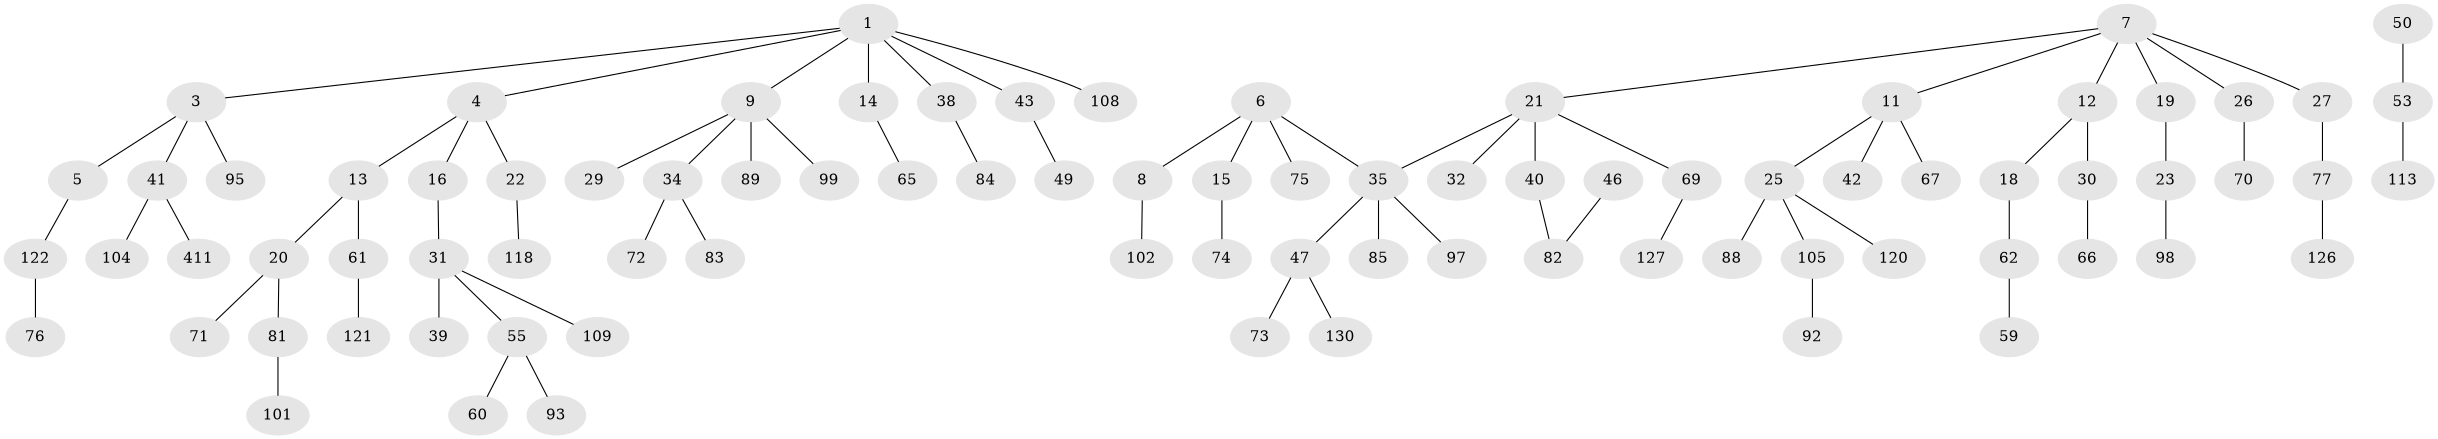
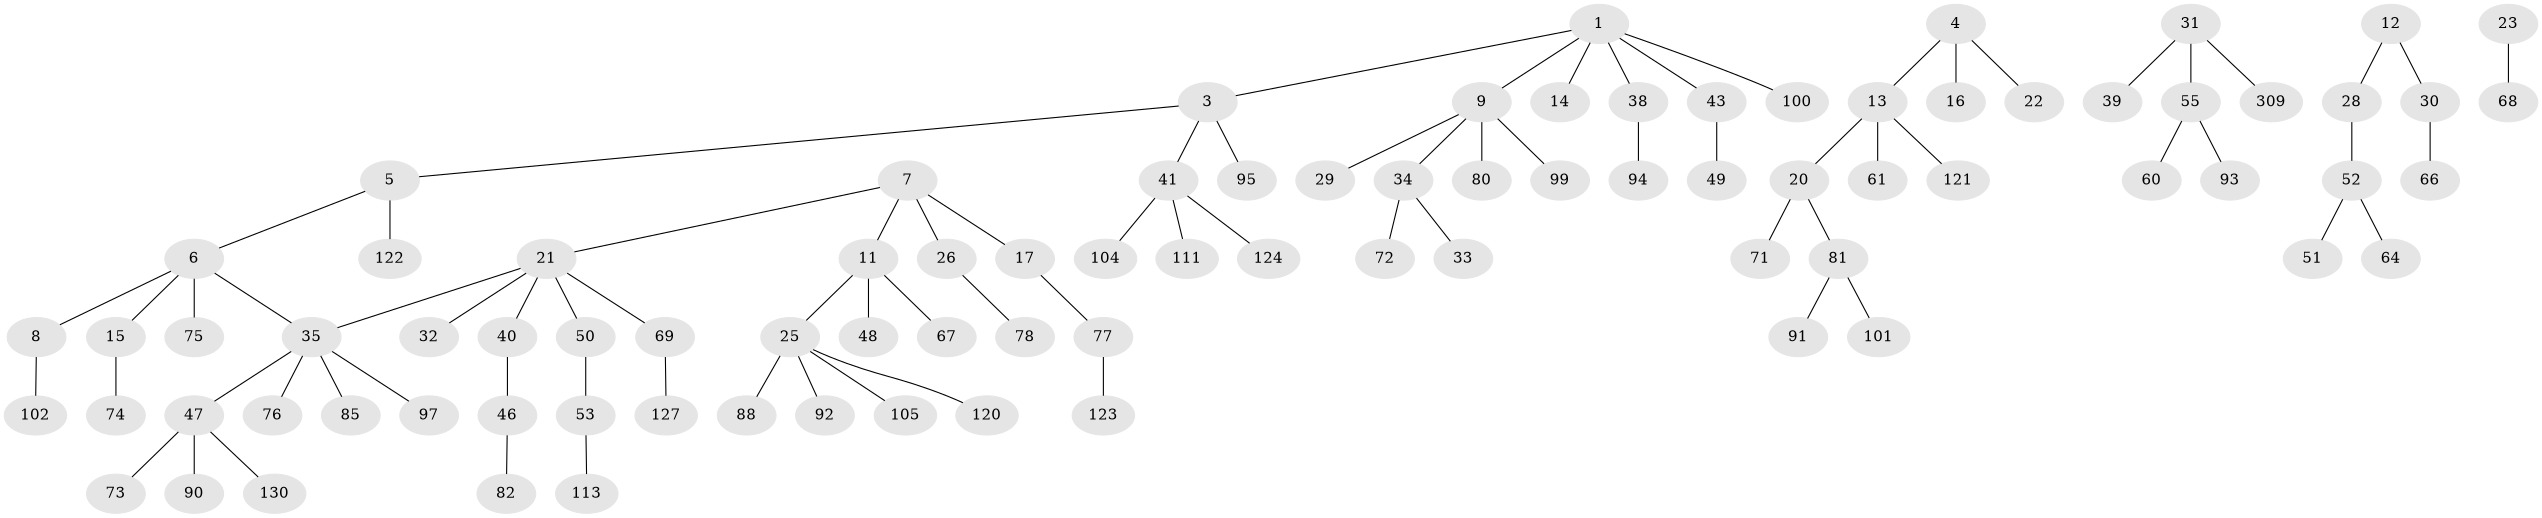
edge "1" -- "4": removed
edge "7" -- "12": removed
node "108": label "108" -> "100"
node "19": removed
node "27": label "27" -> "17"
node "89": label "89" -> "80"
node "65": removed
node "84": label "84" -> "94"
node "42": label "42" -> "48"
node "18": label "18" -> "28"
node "70": label "70" -> "78"
edge "40" -- "82": now "40" -- "46"
edge "5" -- "6": added
edge "16" -- "31": removed
node "411": label "411" -> "111"
node "118": removed
node "83": label "83" -> "33"
node "124": added
node "62": label "62" -> "52"
node "98": label "98" -> "68"
node "126": label "126" -> "123"
node "64": added
edge "122" -- "76": now "35" -- "76"
edge "61" -- "121": now "13" -- "121"
edge "21" -- "50": added
edge "105" -- "92": now "25" -- "92"
node "109": label "109" -> "309"
node "91": added
node "59": label "59" -> "51"
node "90": added
